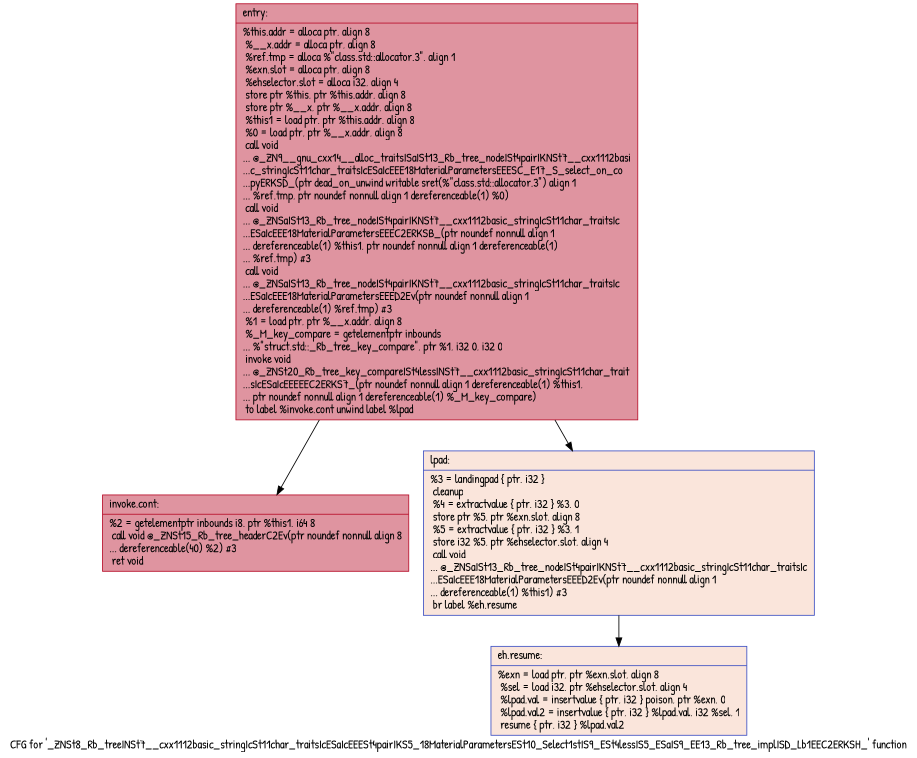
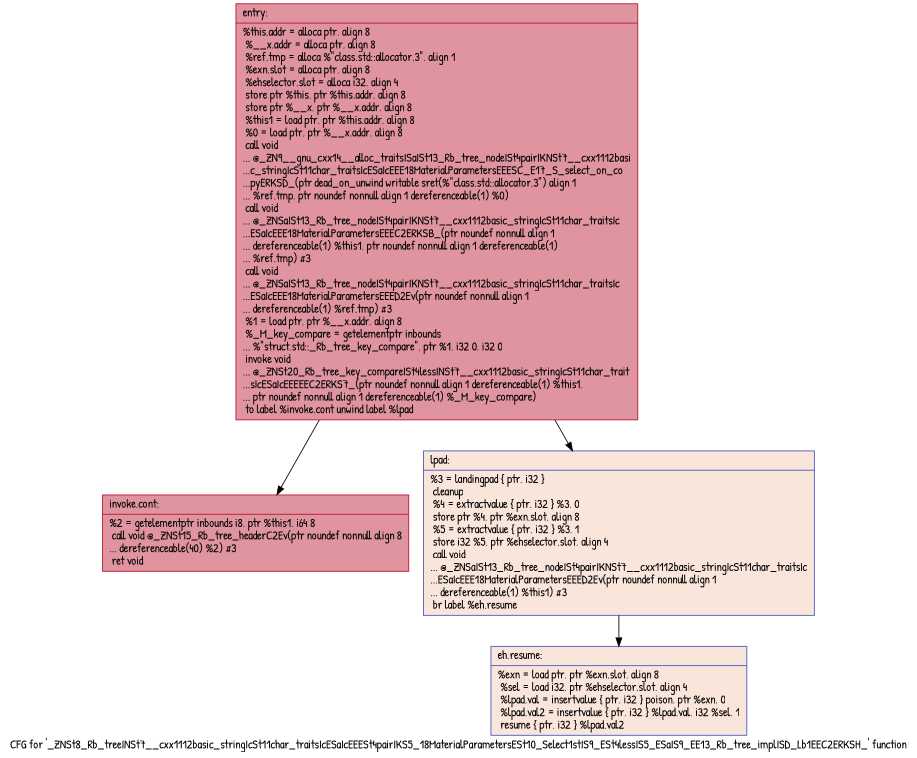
node "lpad:": text "store ptr %5, ptr %exn.slot, align 8" -> "store ptr %4, ptr %exn.slot, align 8"
